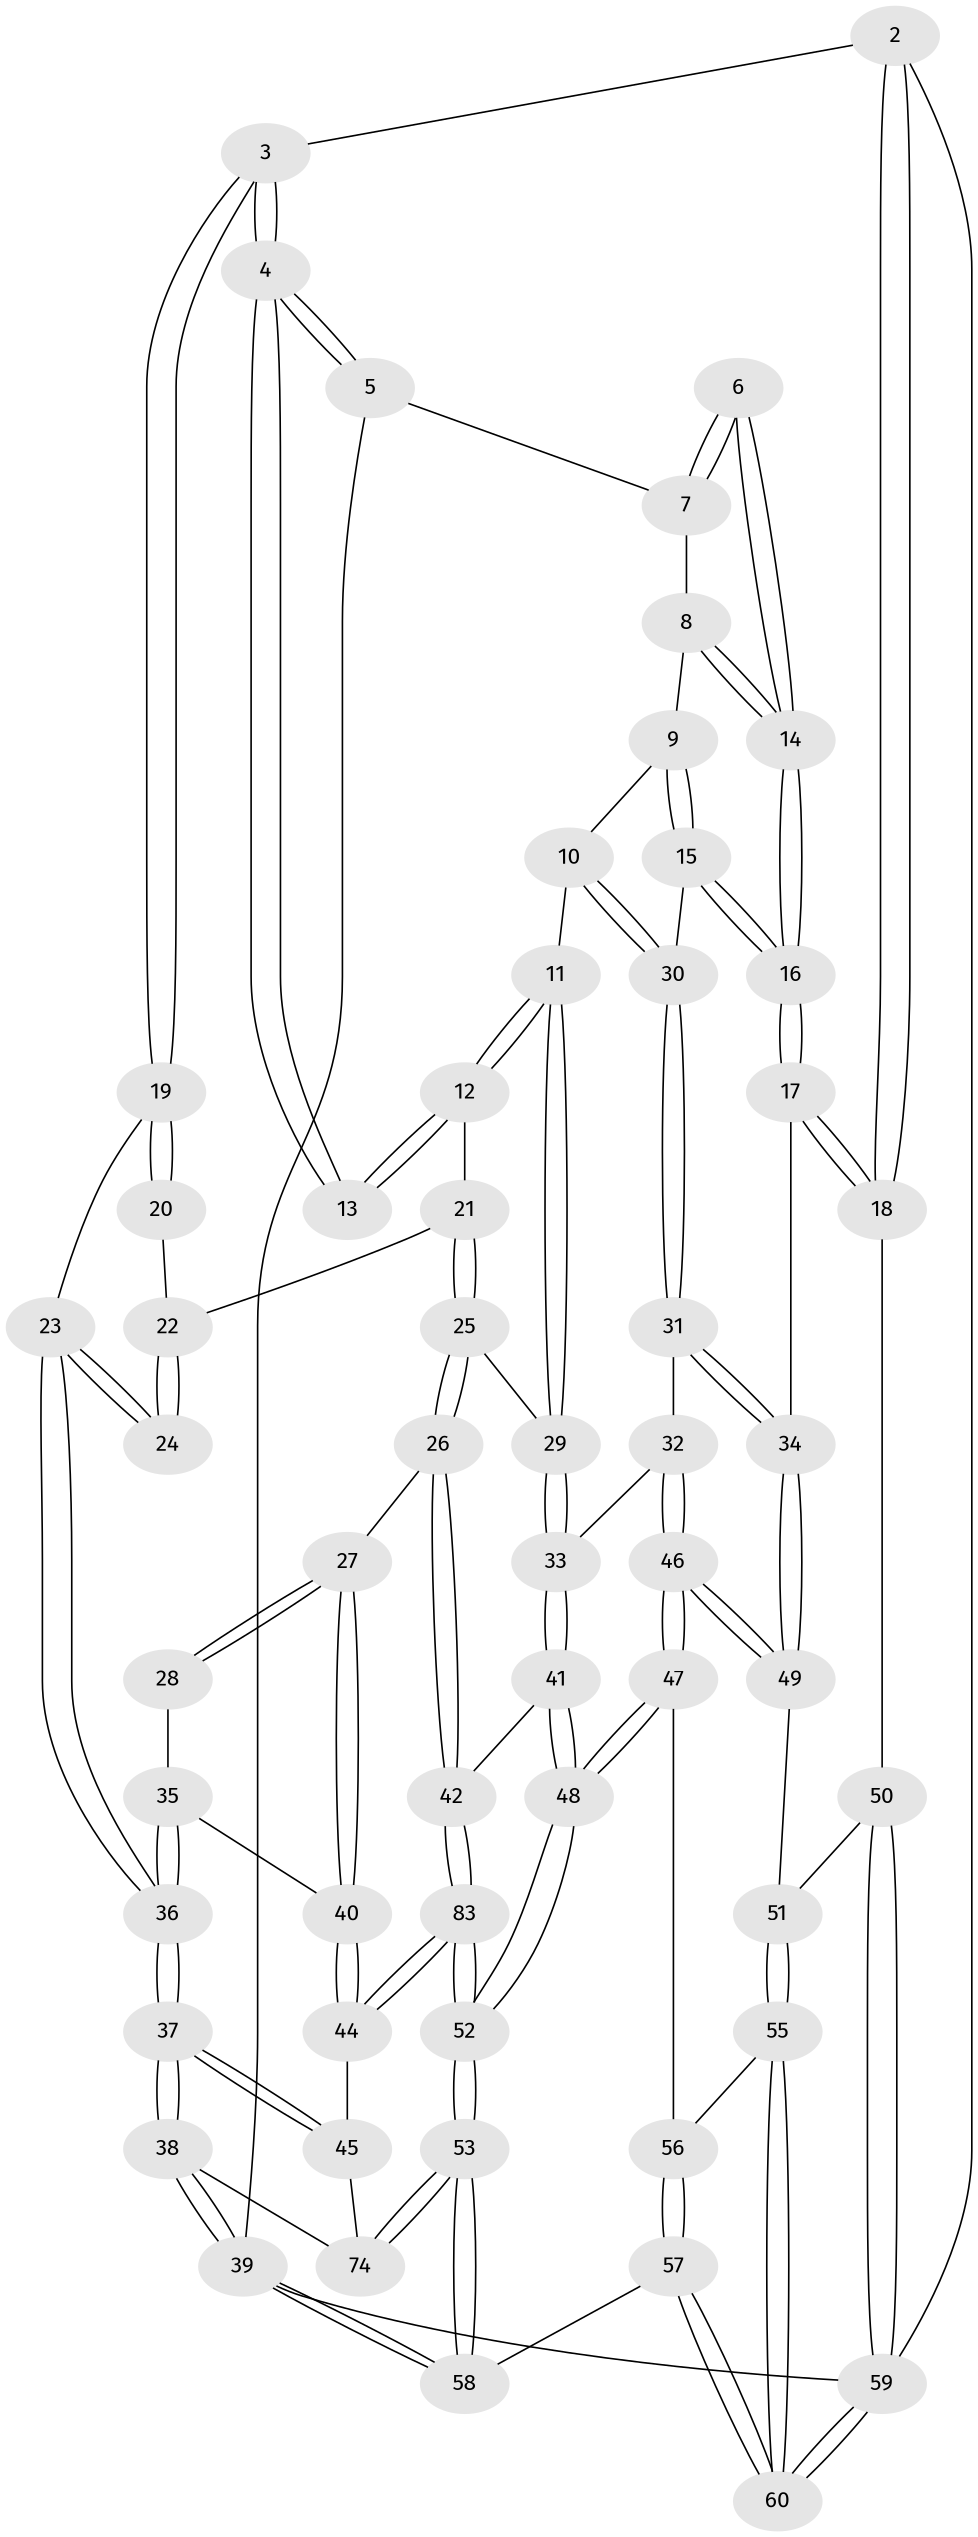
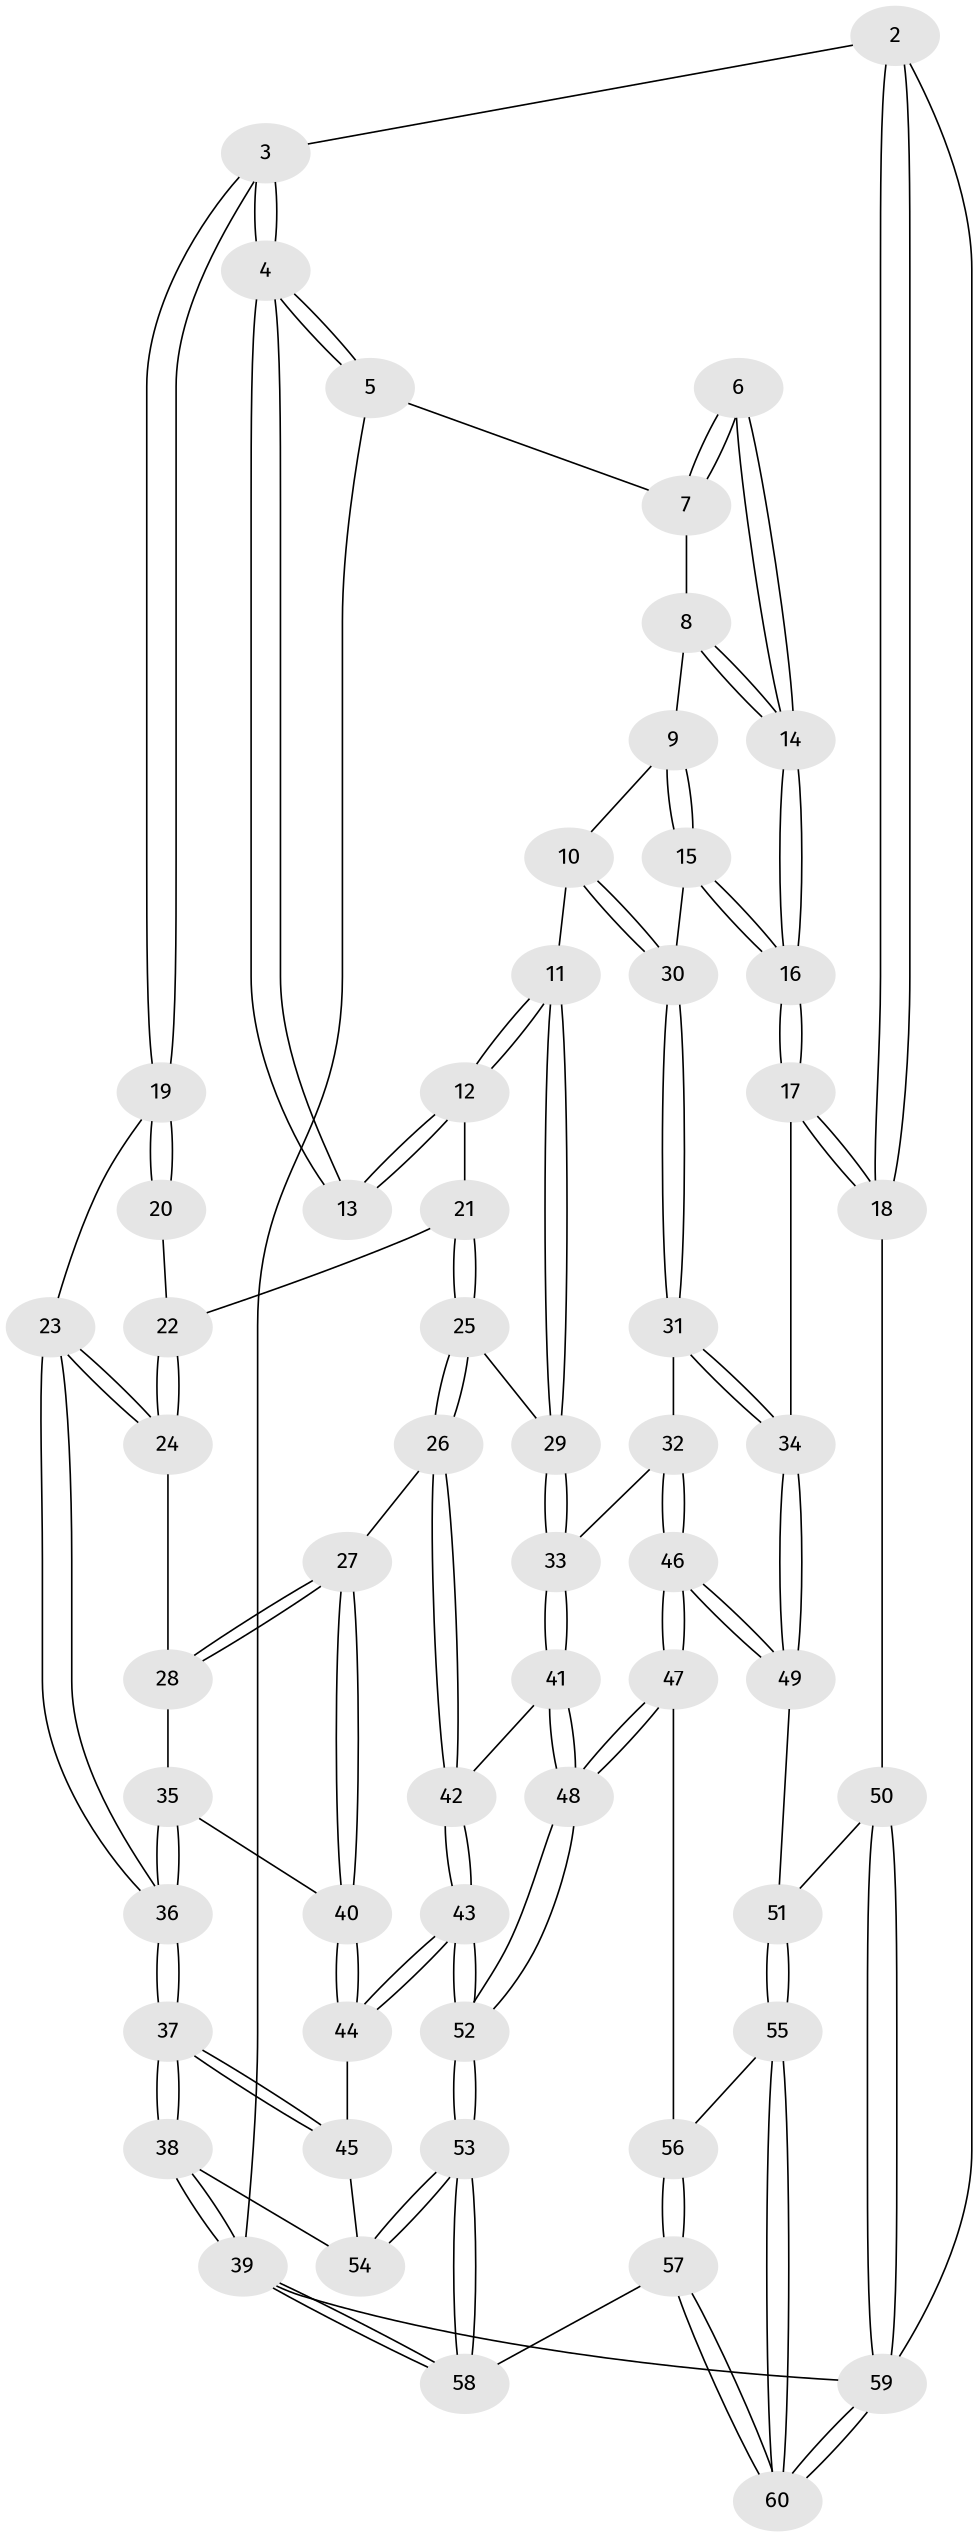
edge "24" -- "28": added
node "83": label "83" -> "43"
node "74": label "74" -> "54"
